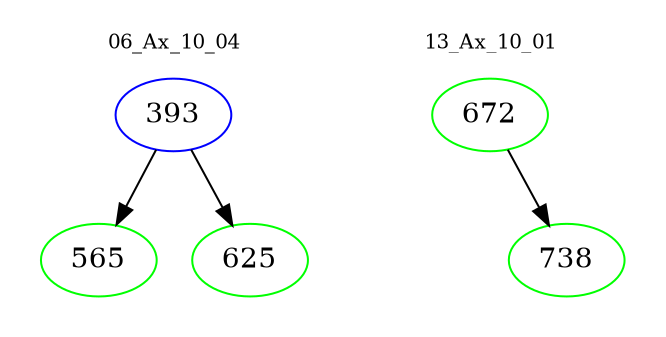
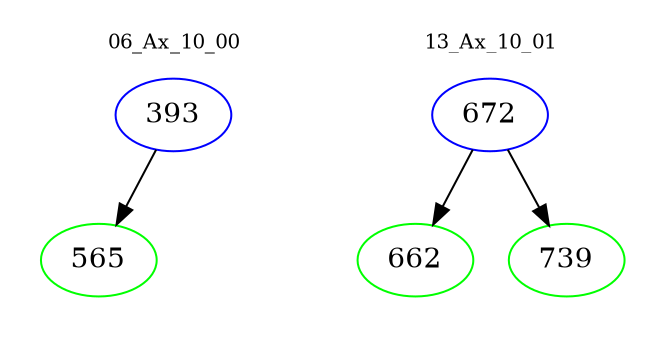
cluster "06_Ax_10_04": label "06_Ax_10_04" -> "06_Ax_10_00"
node "672": color green -> blue
node "625": removed
node "662": added
node "738": label "738" -> "739"
